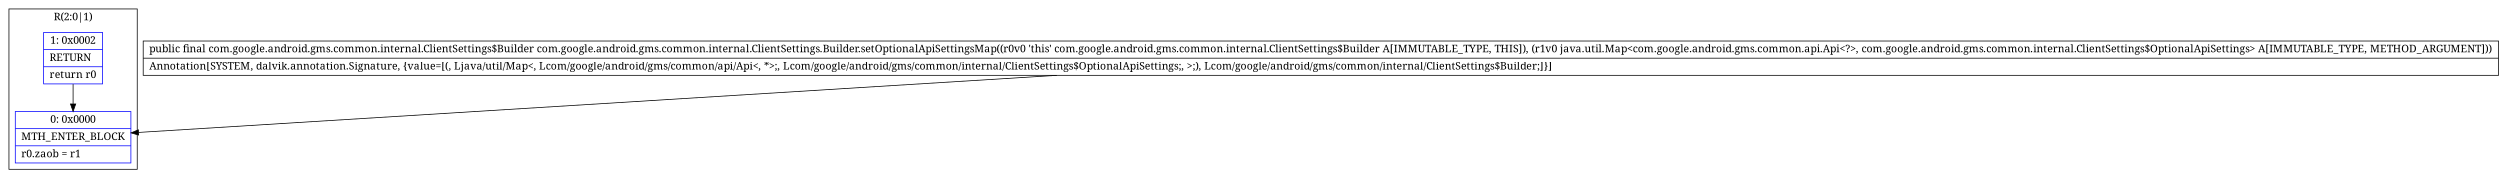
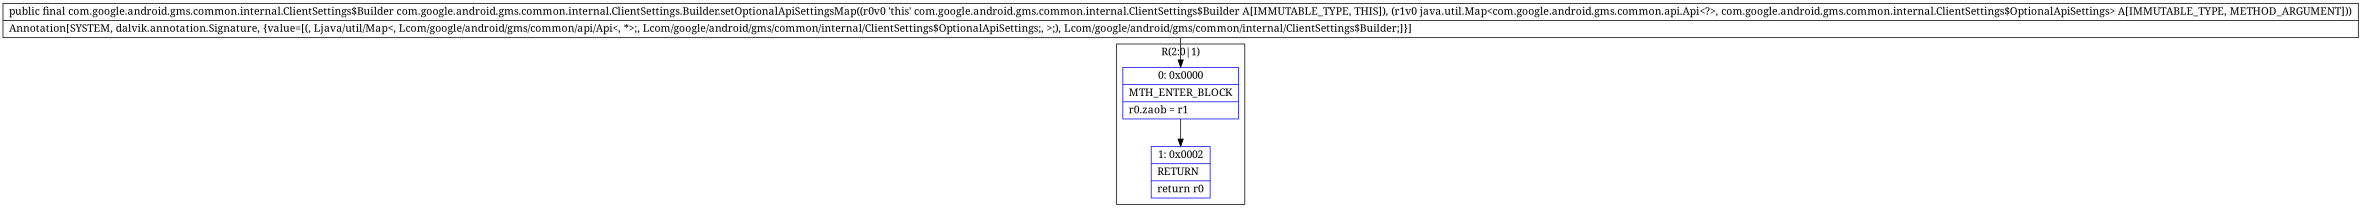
edge "1: 0x0002" -> "0: 0x0000": reversed
